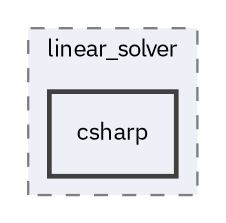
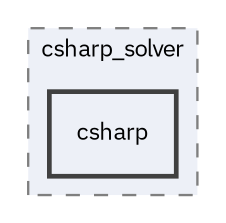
cluster "linear_solver": label "linear_solver" -> "csharp_solver"
